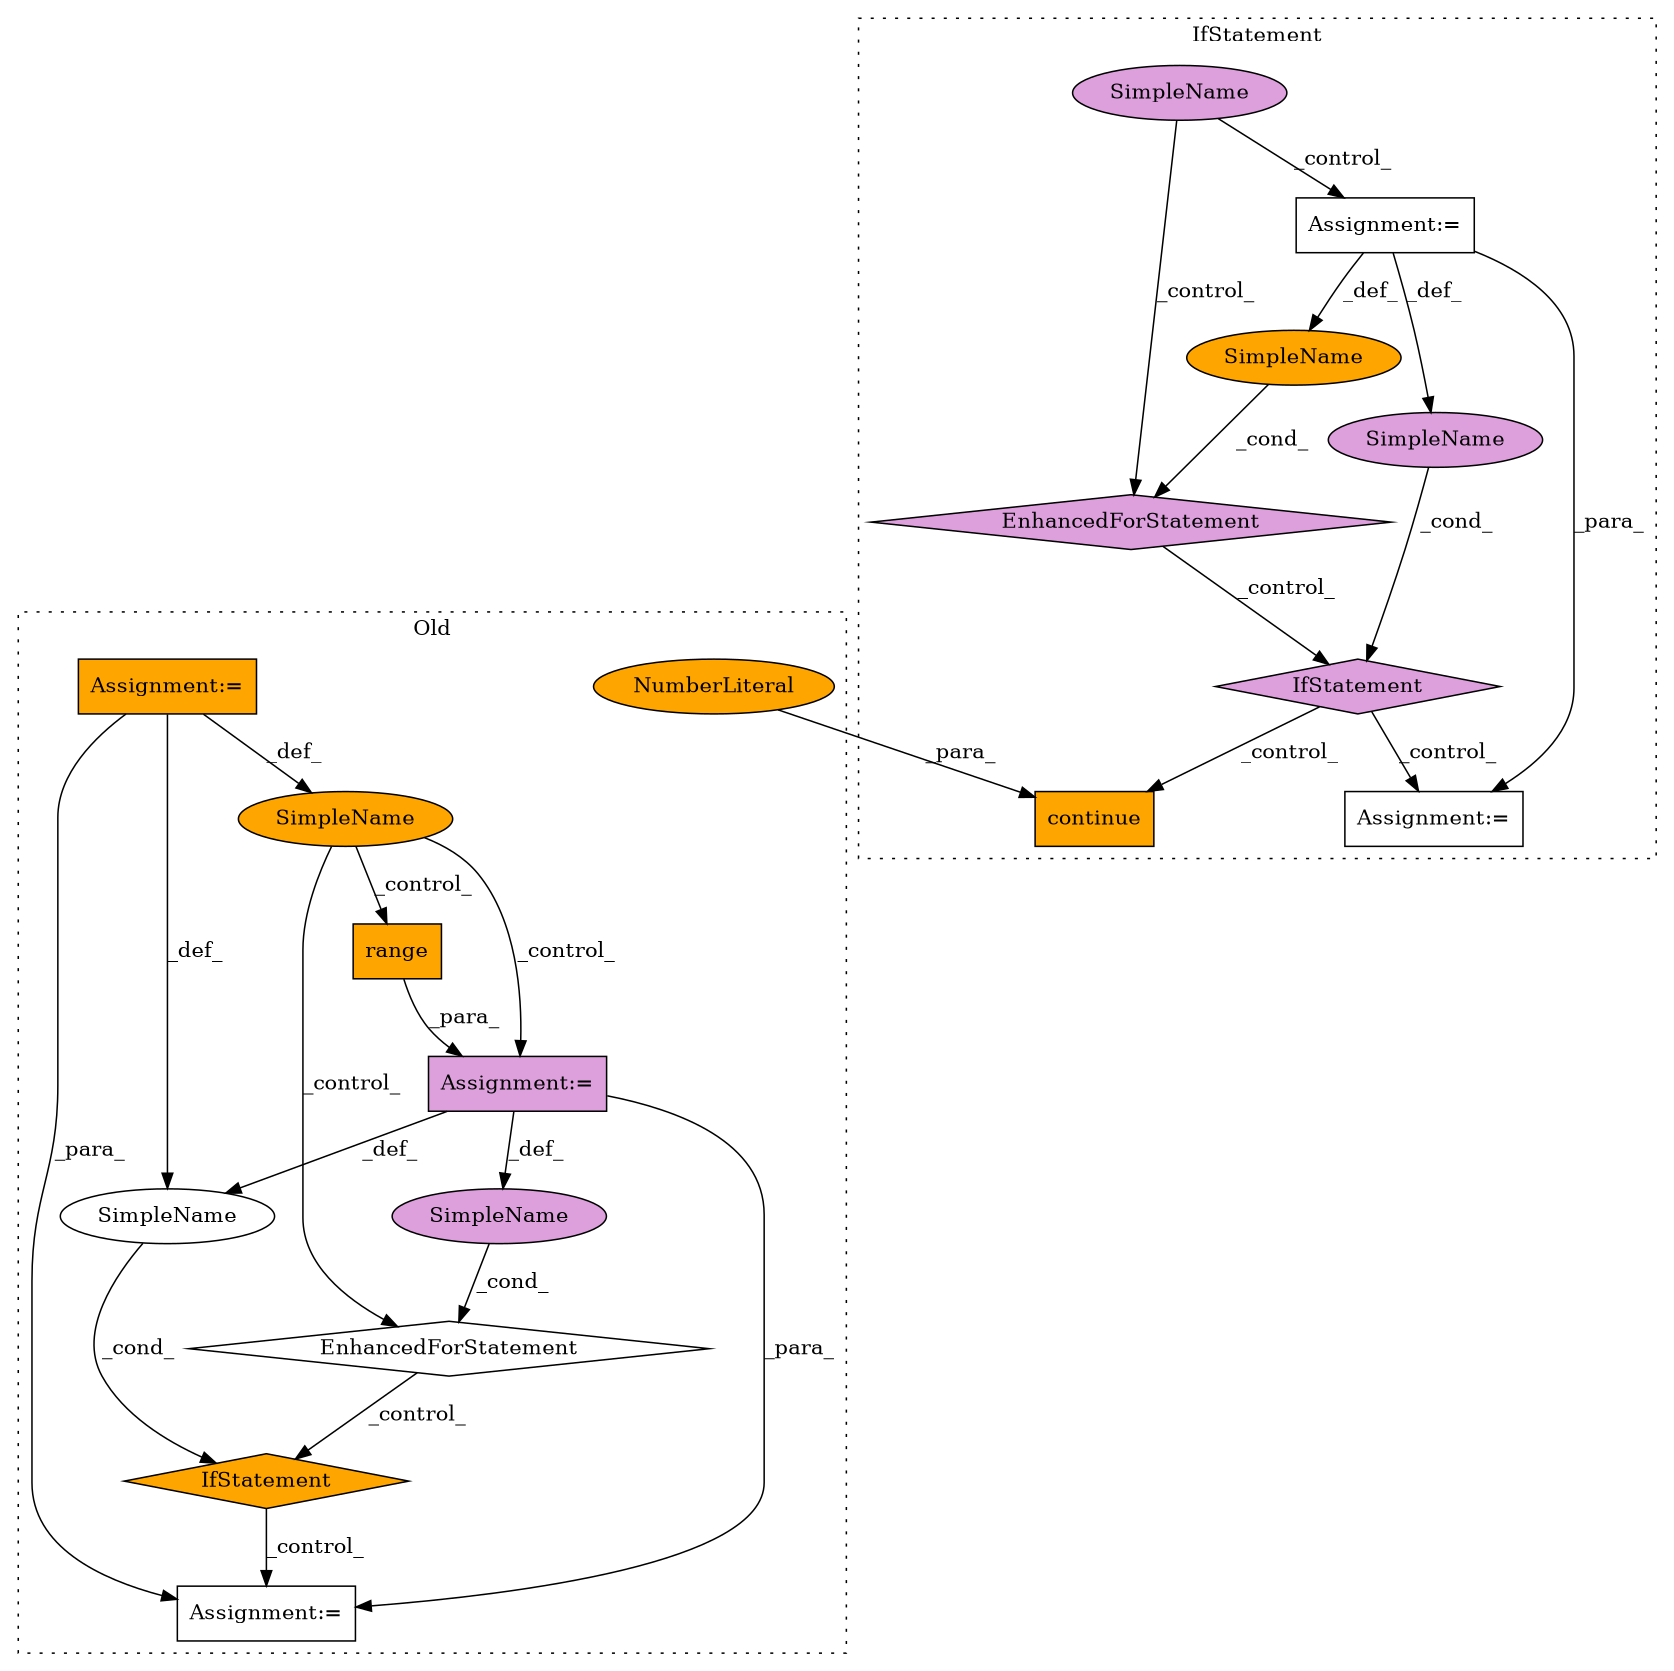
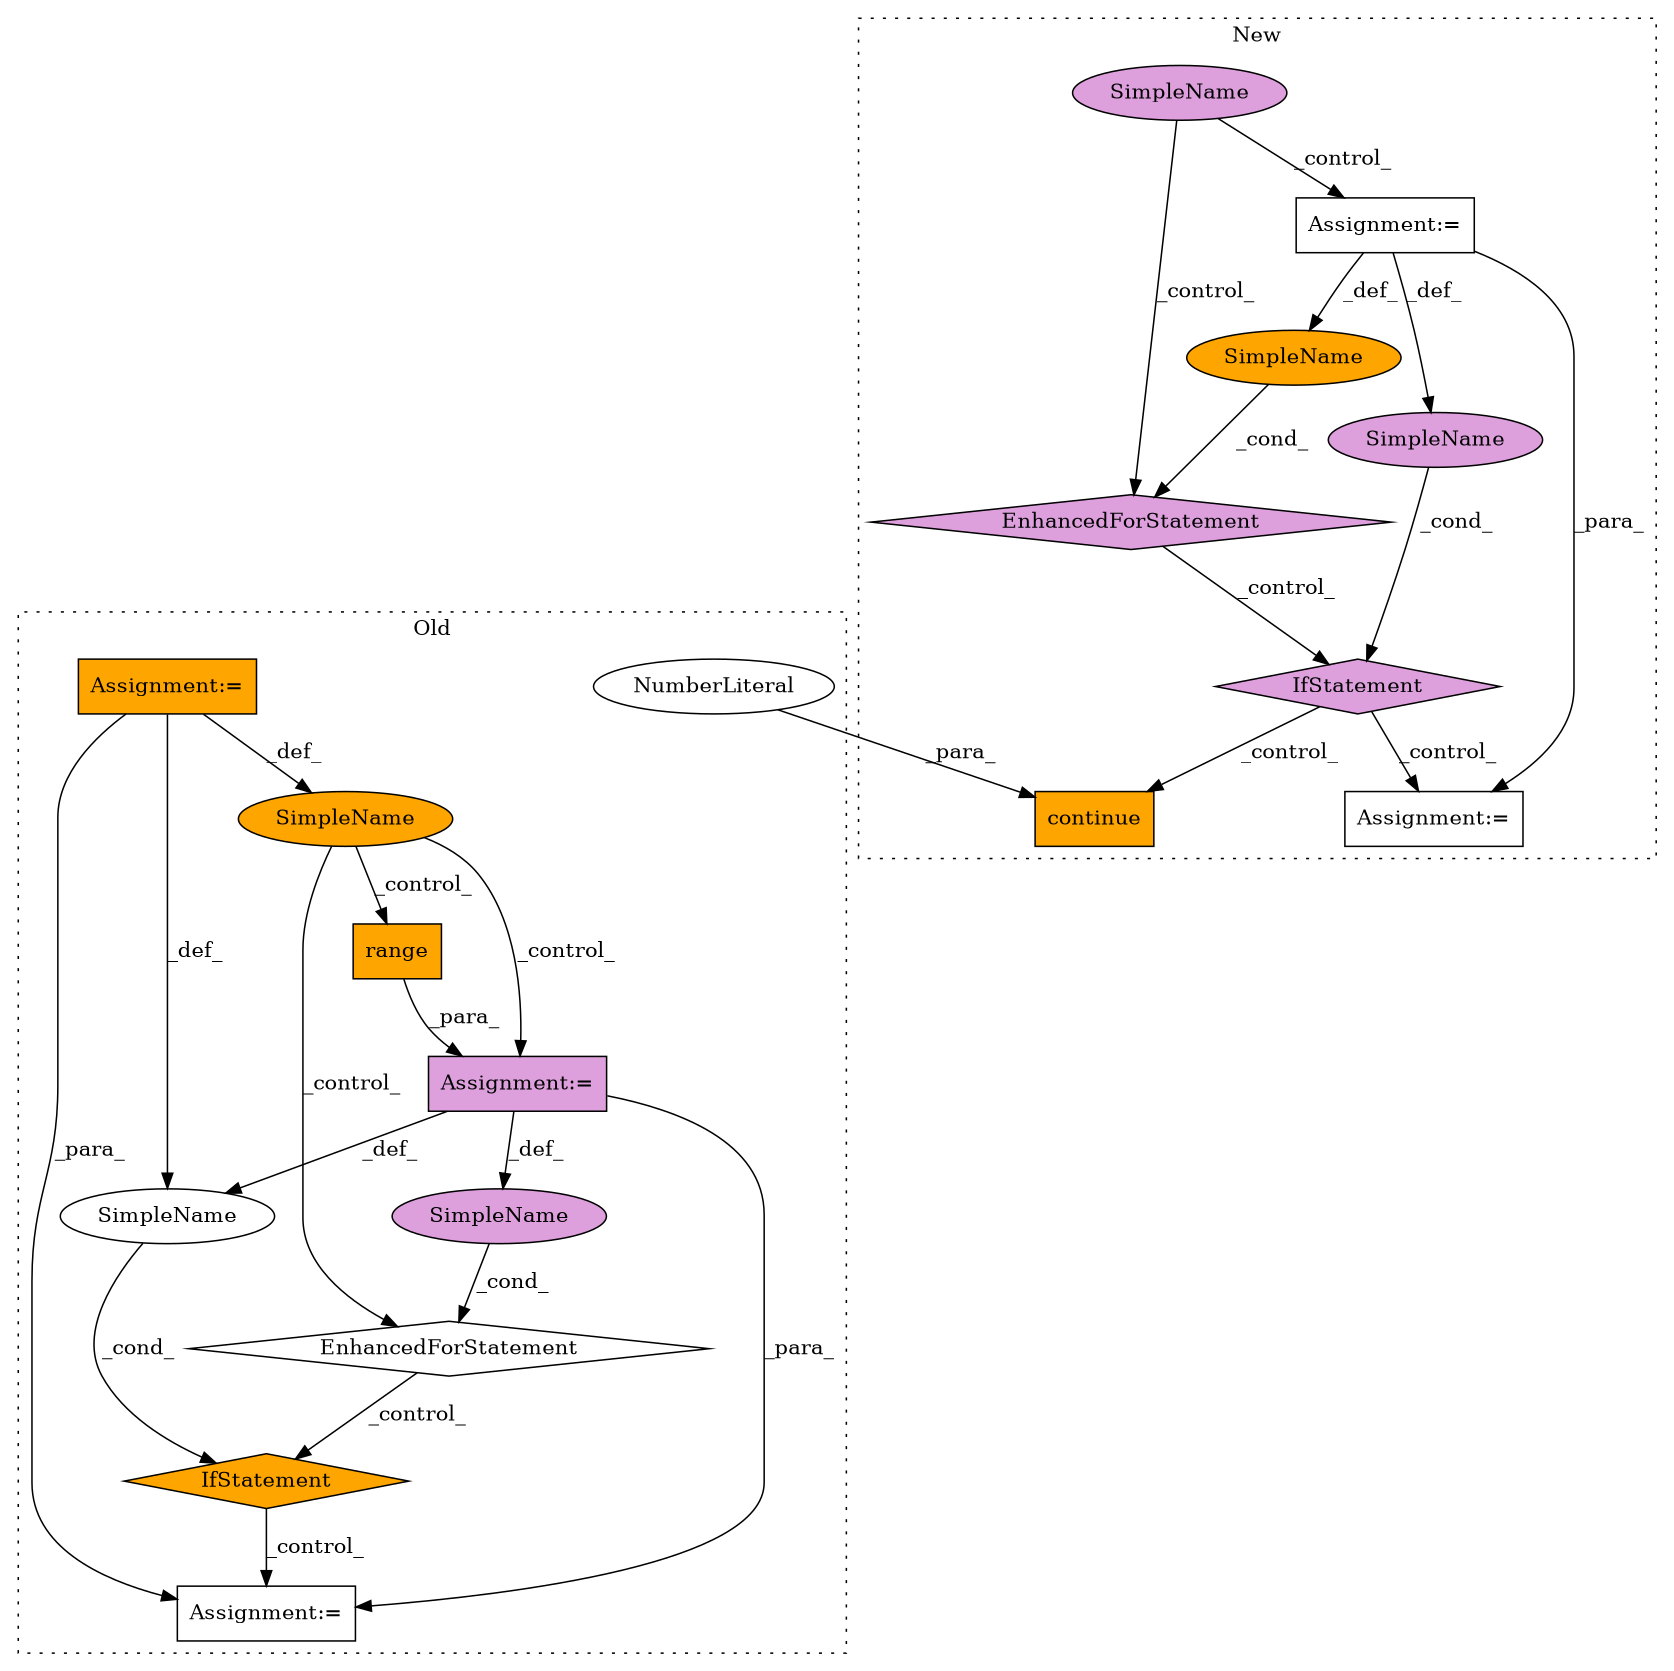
cluster "IfStatement": label "IfStatement" -> "New"
node "NumberLiteral": fillcolor orange -> white
